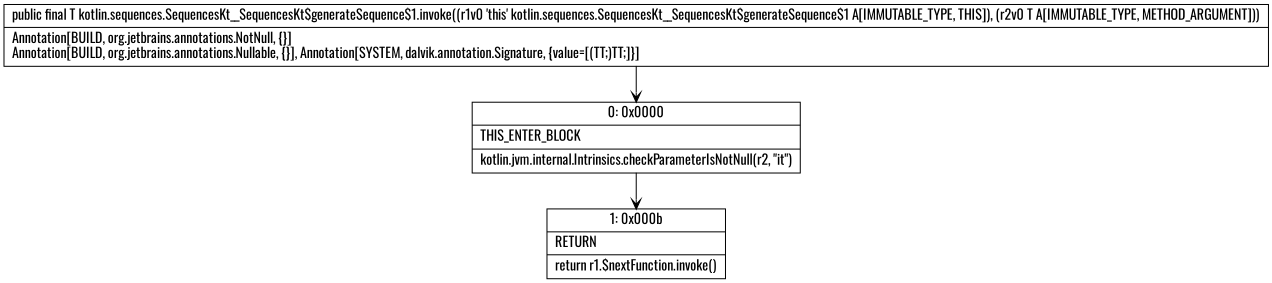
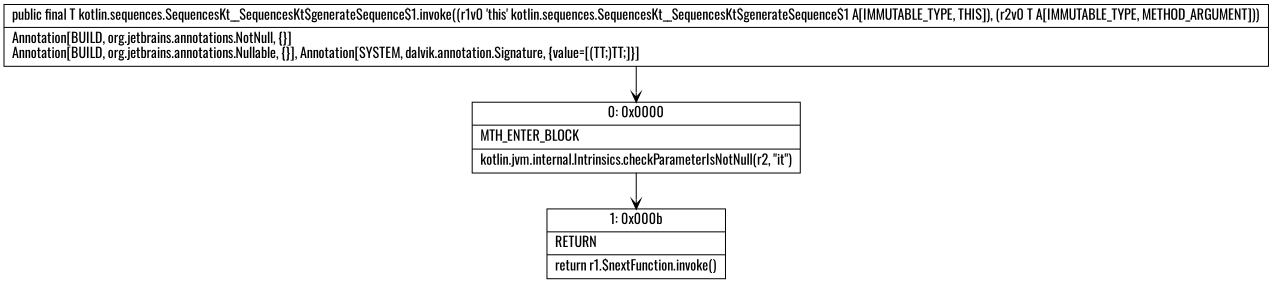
node "0: 0x0000": text "THIS_ENTER_BLOCK" -> "MTH_ENTER_BLOCK"
